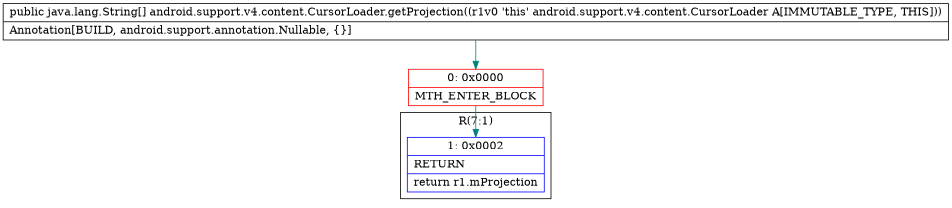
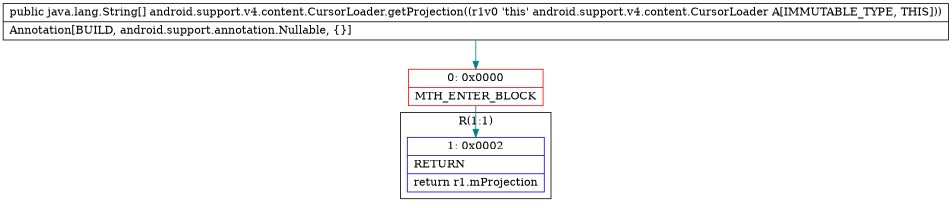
cluster "R(7:1)": label "R(7:1)" -> "R(1:1)"
